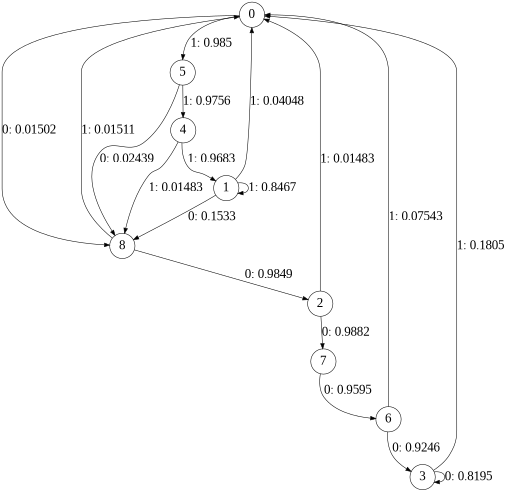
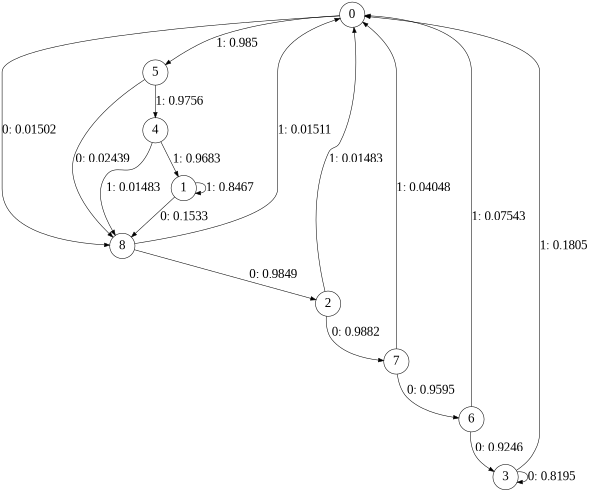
edge "1" -> "0": now "7" -> "0"
